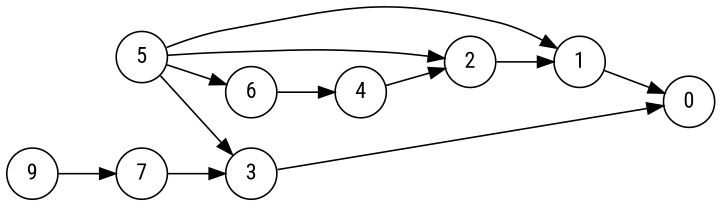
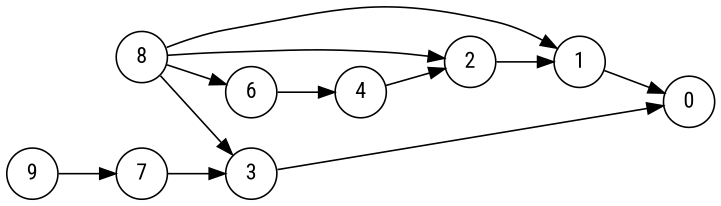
node "5": label "5" -> "8"
